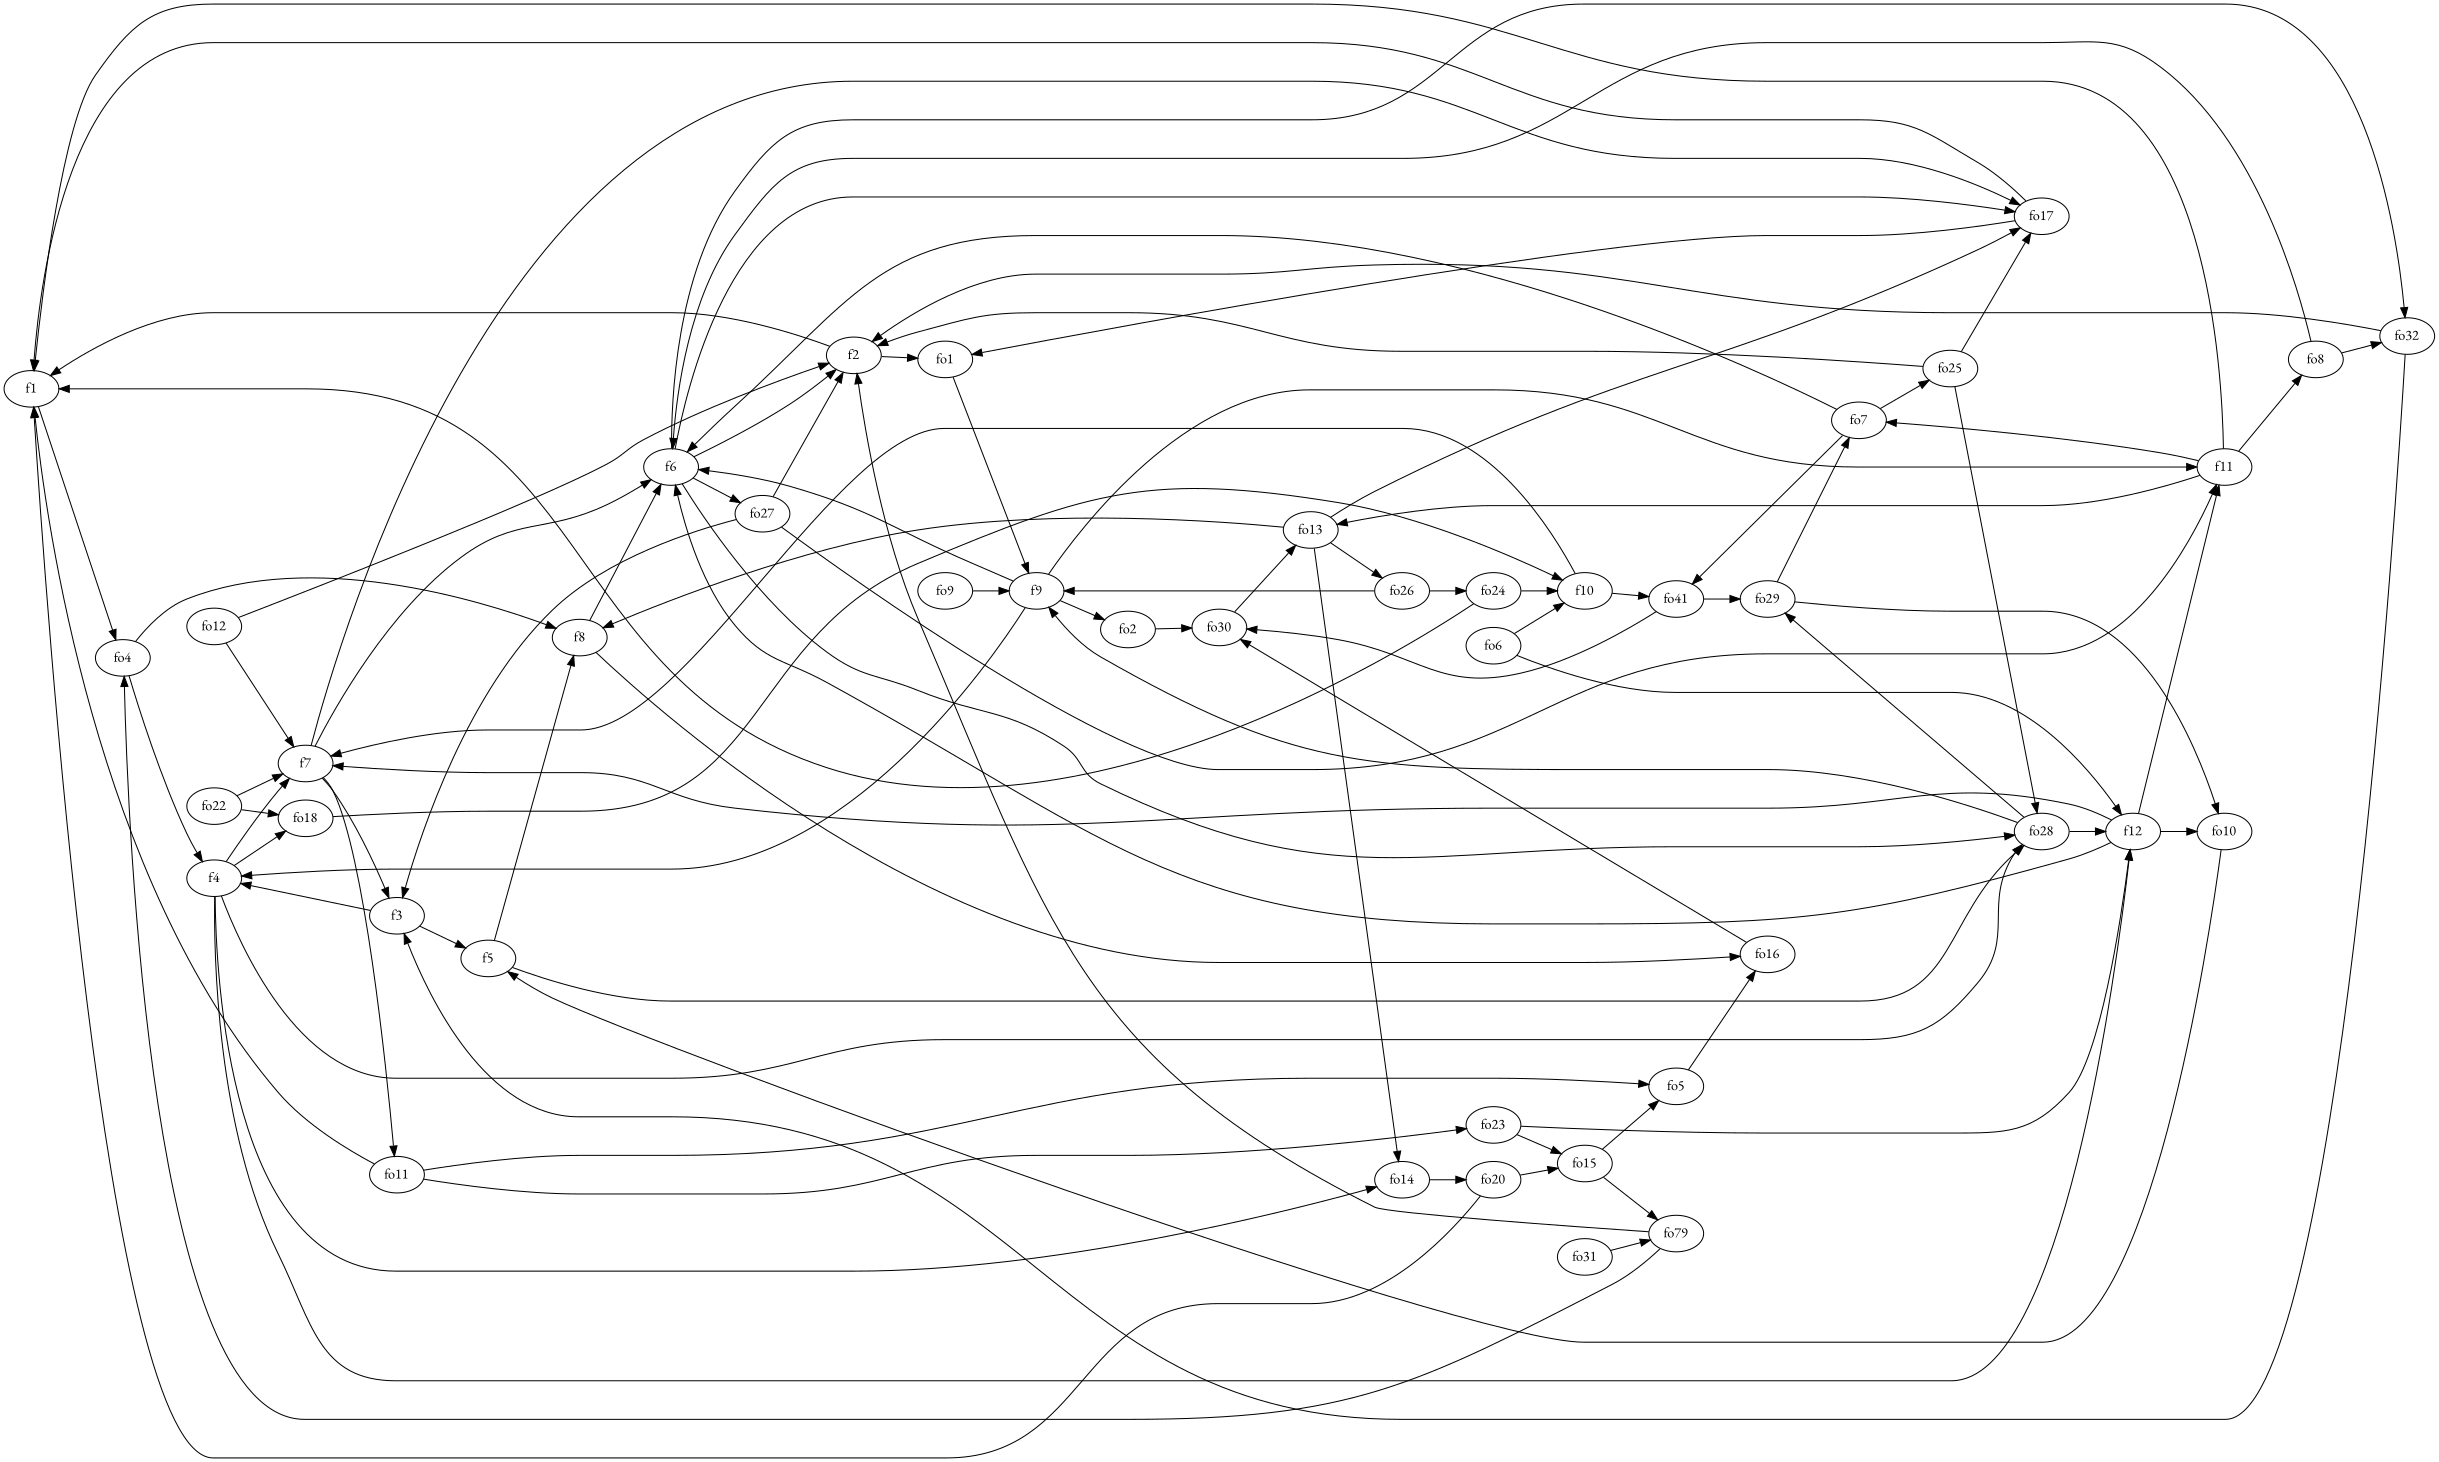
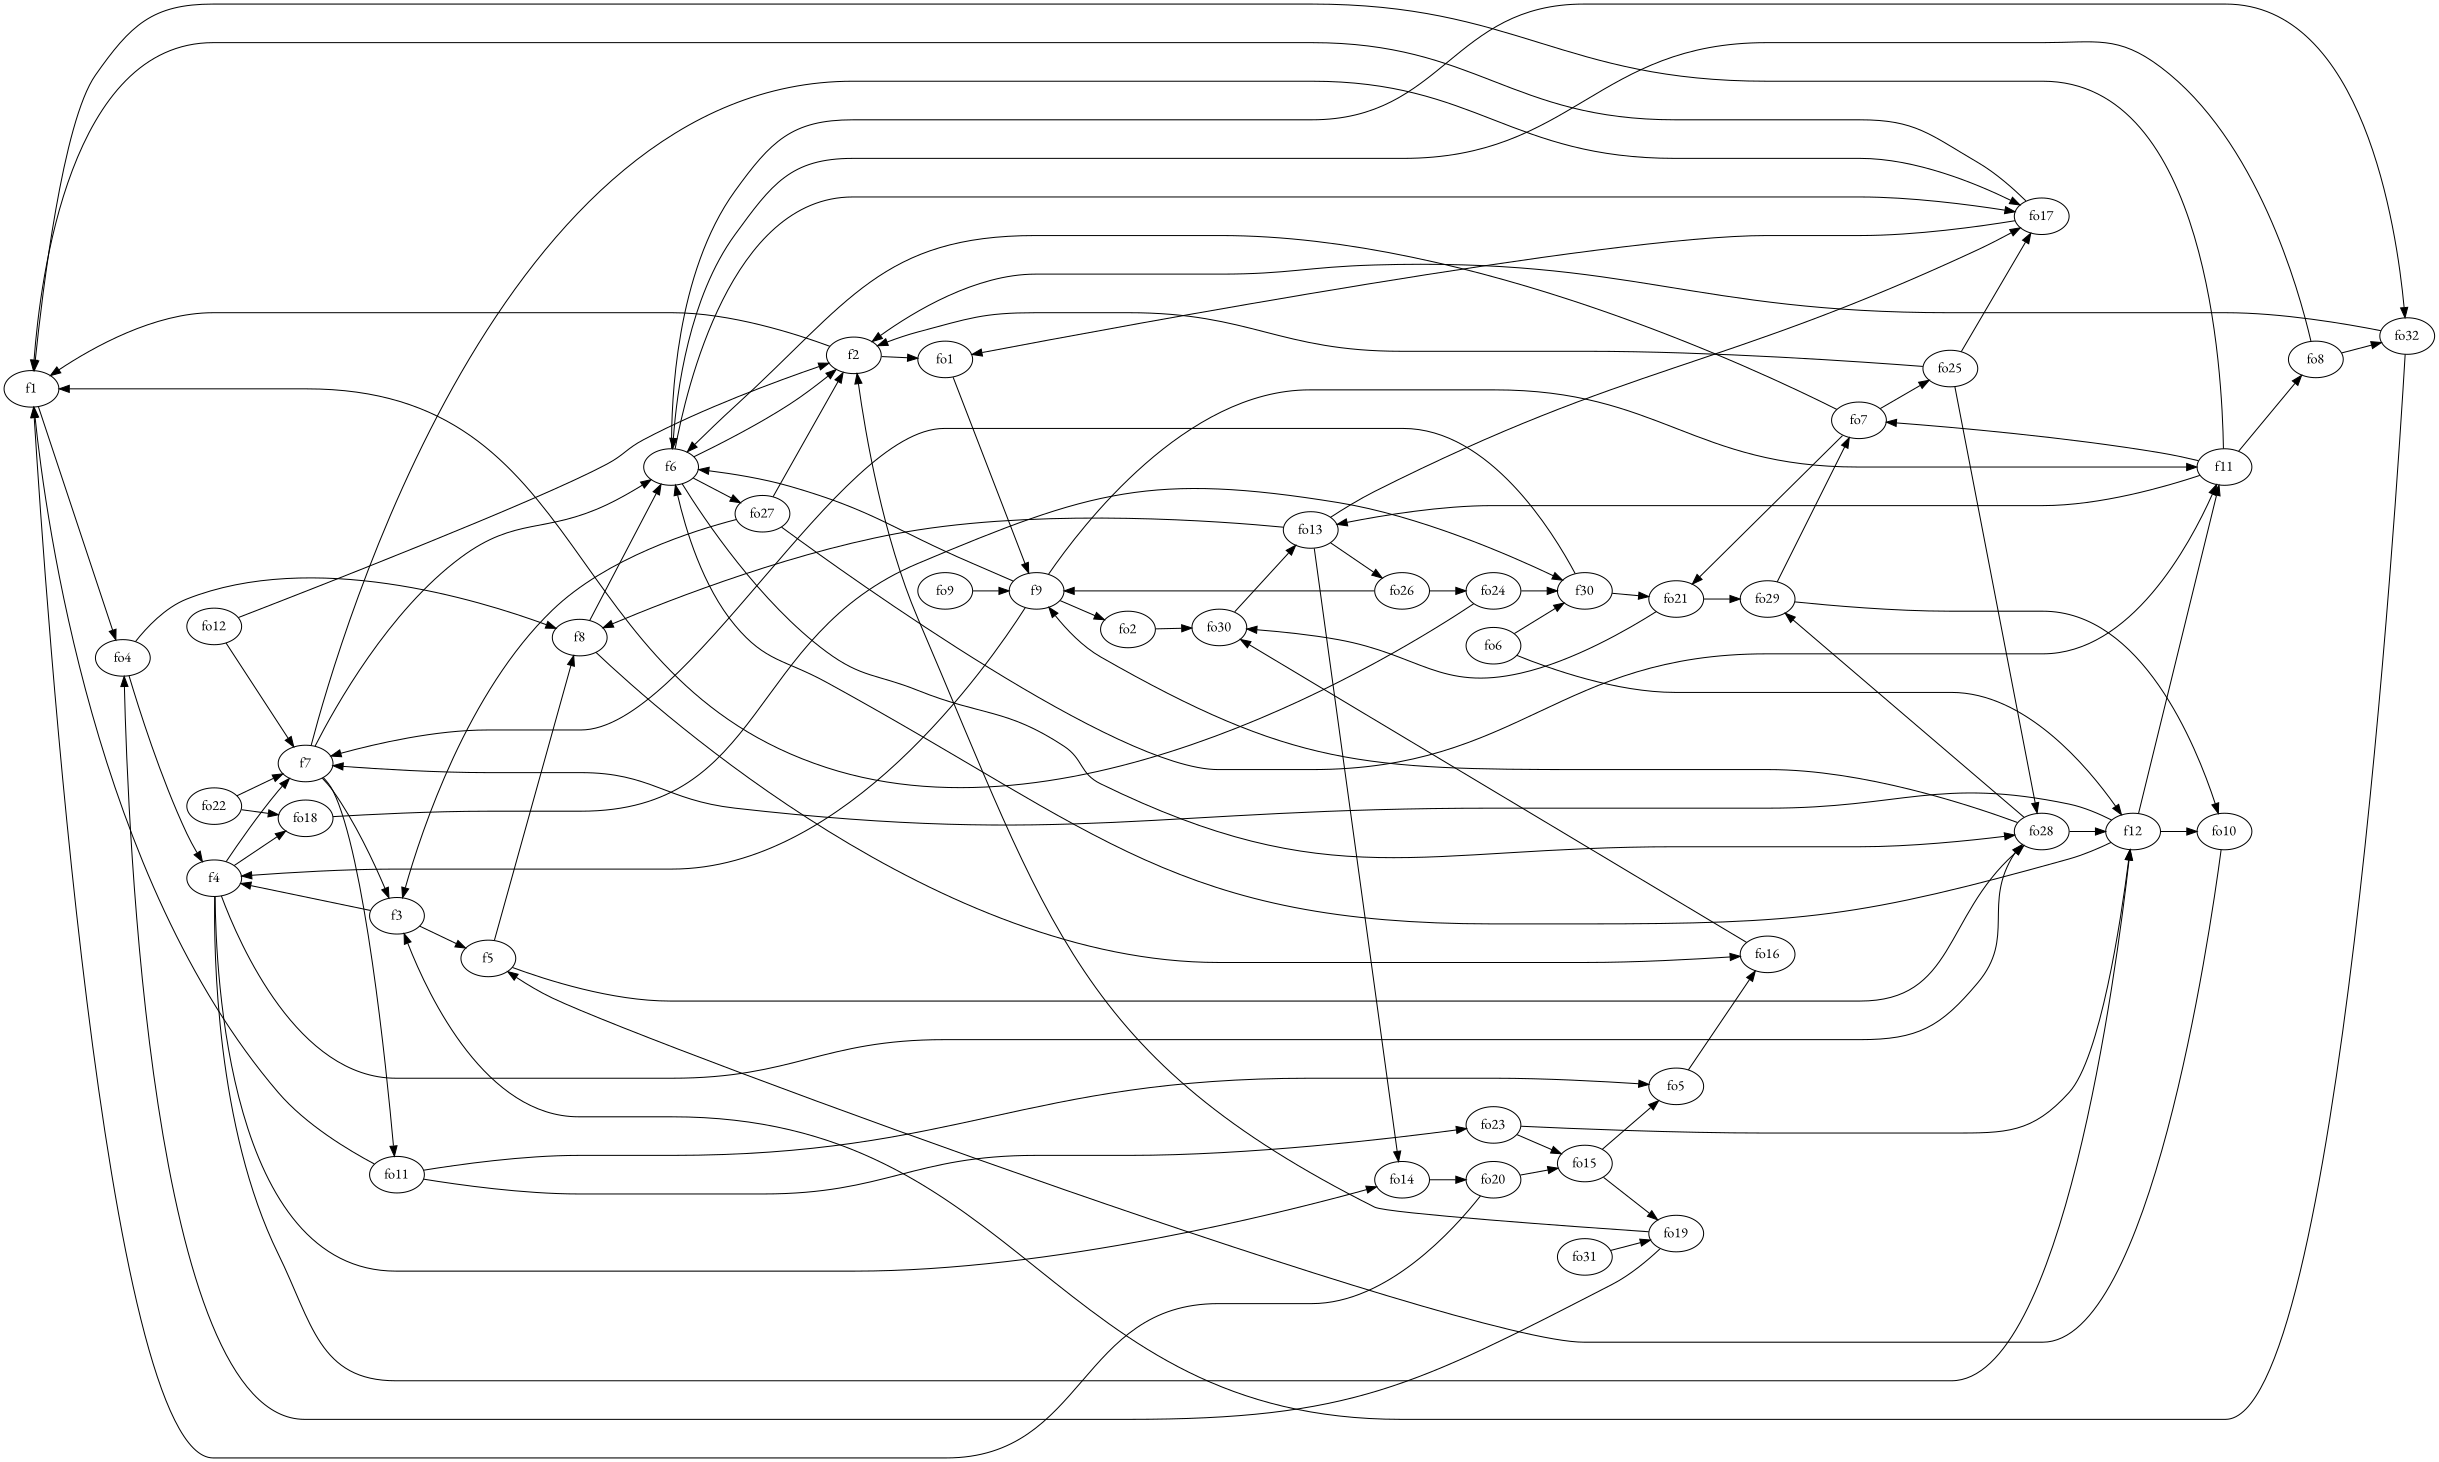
node "f10": label "f10" -> "f30"
node "fo41": label "fo41" -> "fo21"
node "fo79": label "fo79" -> "fo19"
